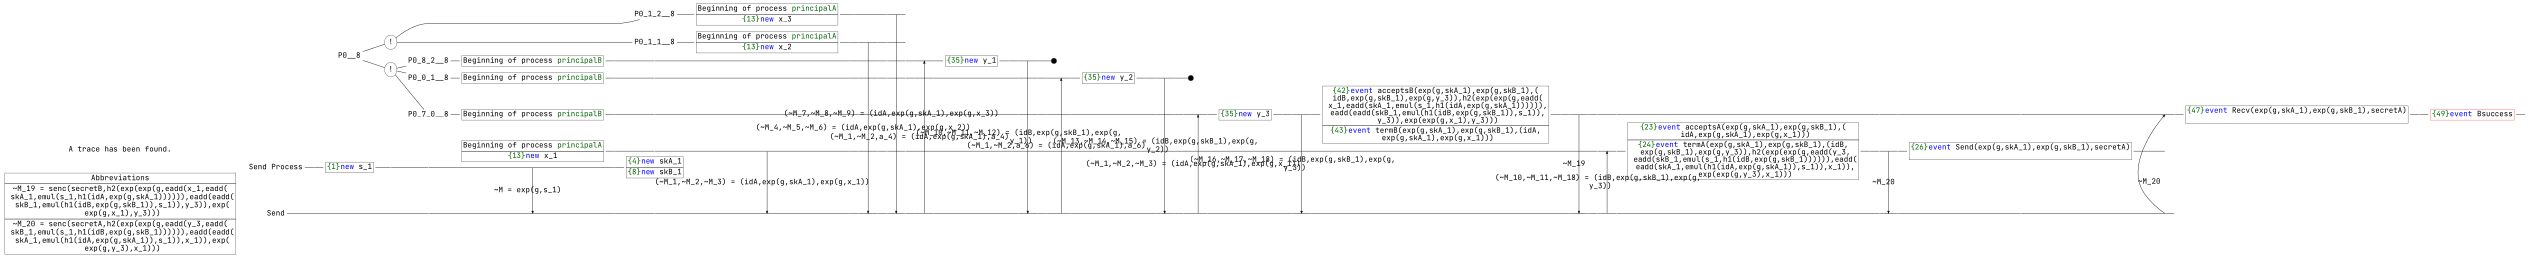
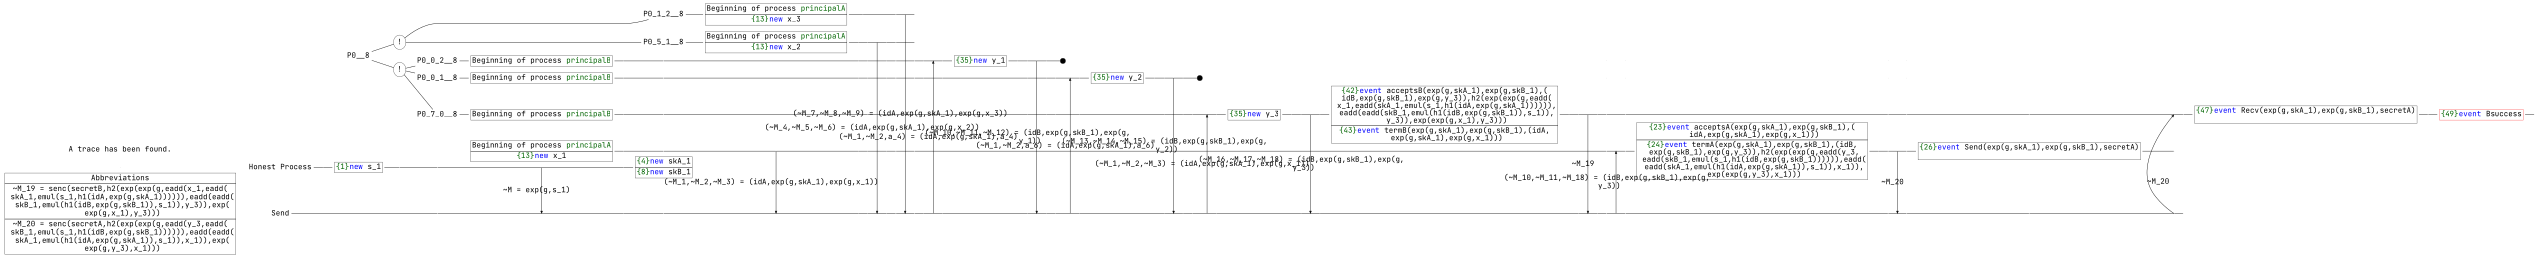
node "P0_1_1__8": label "P0_1_1__8" -> "P0_5_1__8"
node "P0_8_2__8": label "P0_8_2__8" -> "P0_0_2__8"
node "Send Process": label "Send Process" -> "Honest Process"
